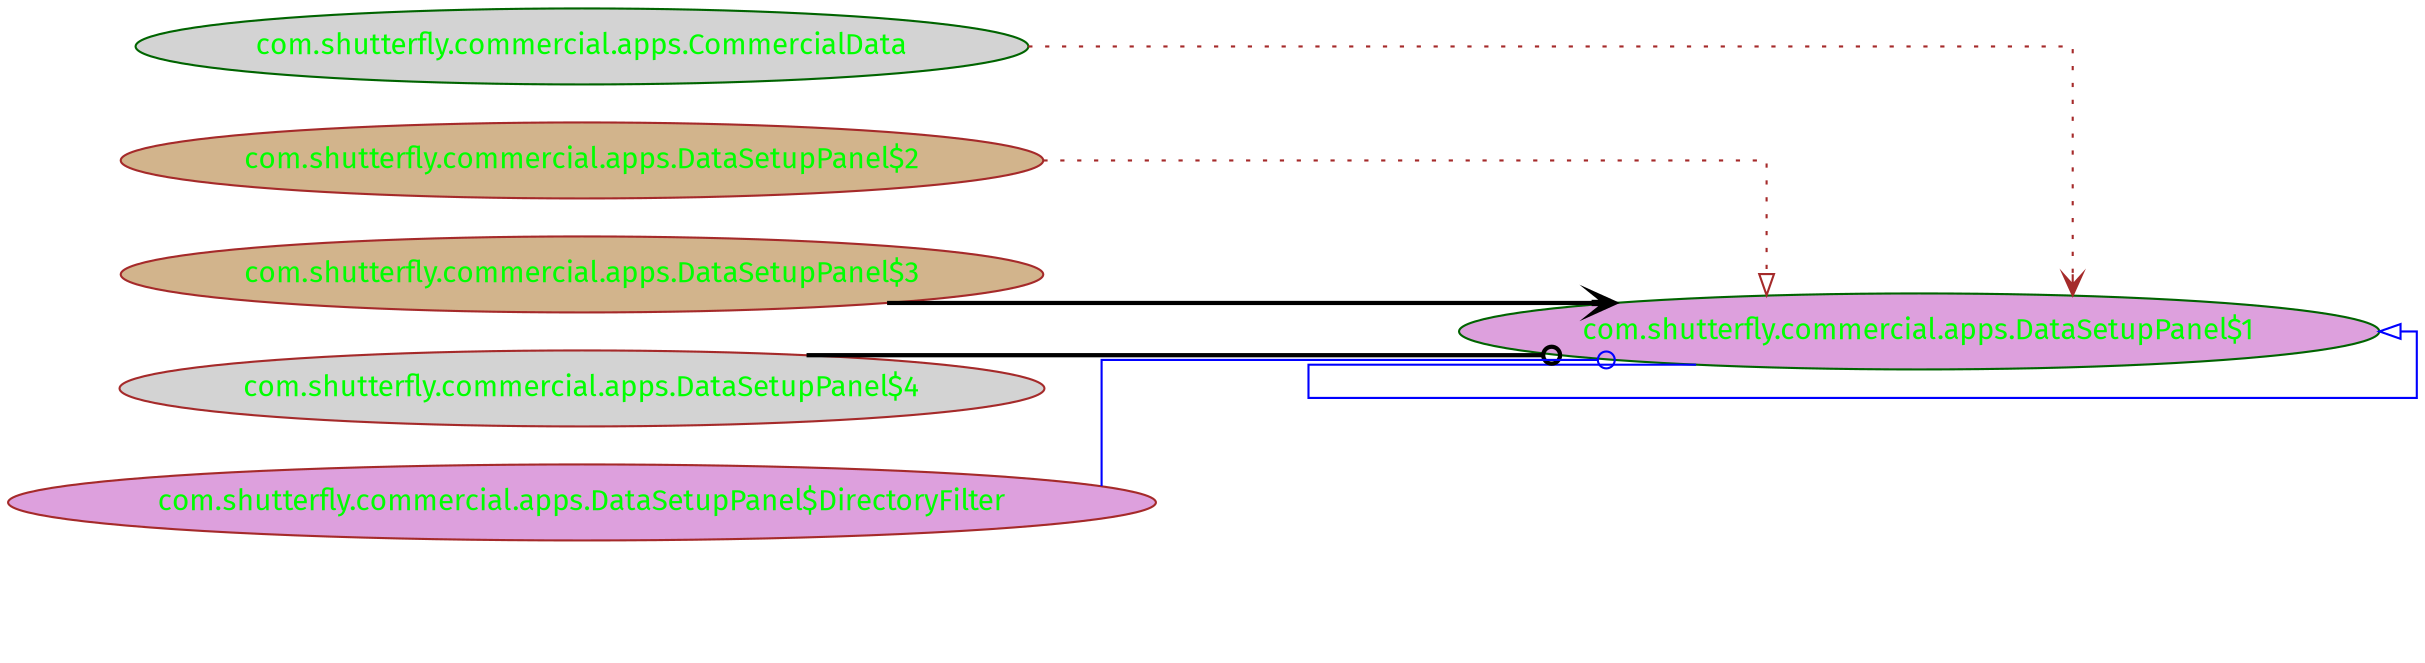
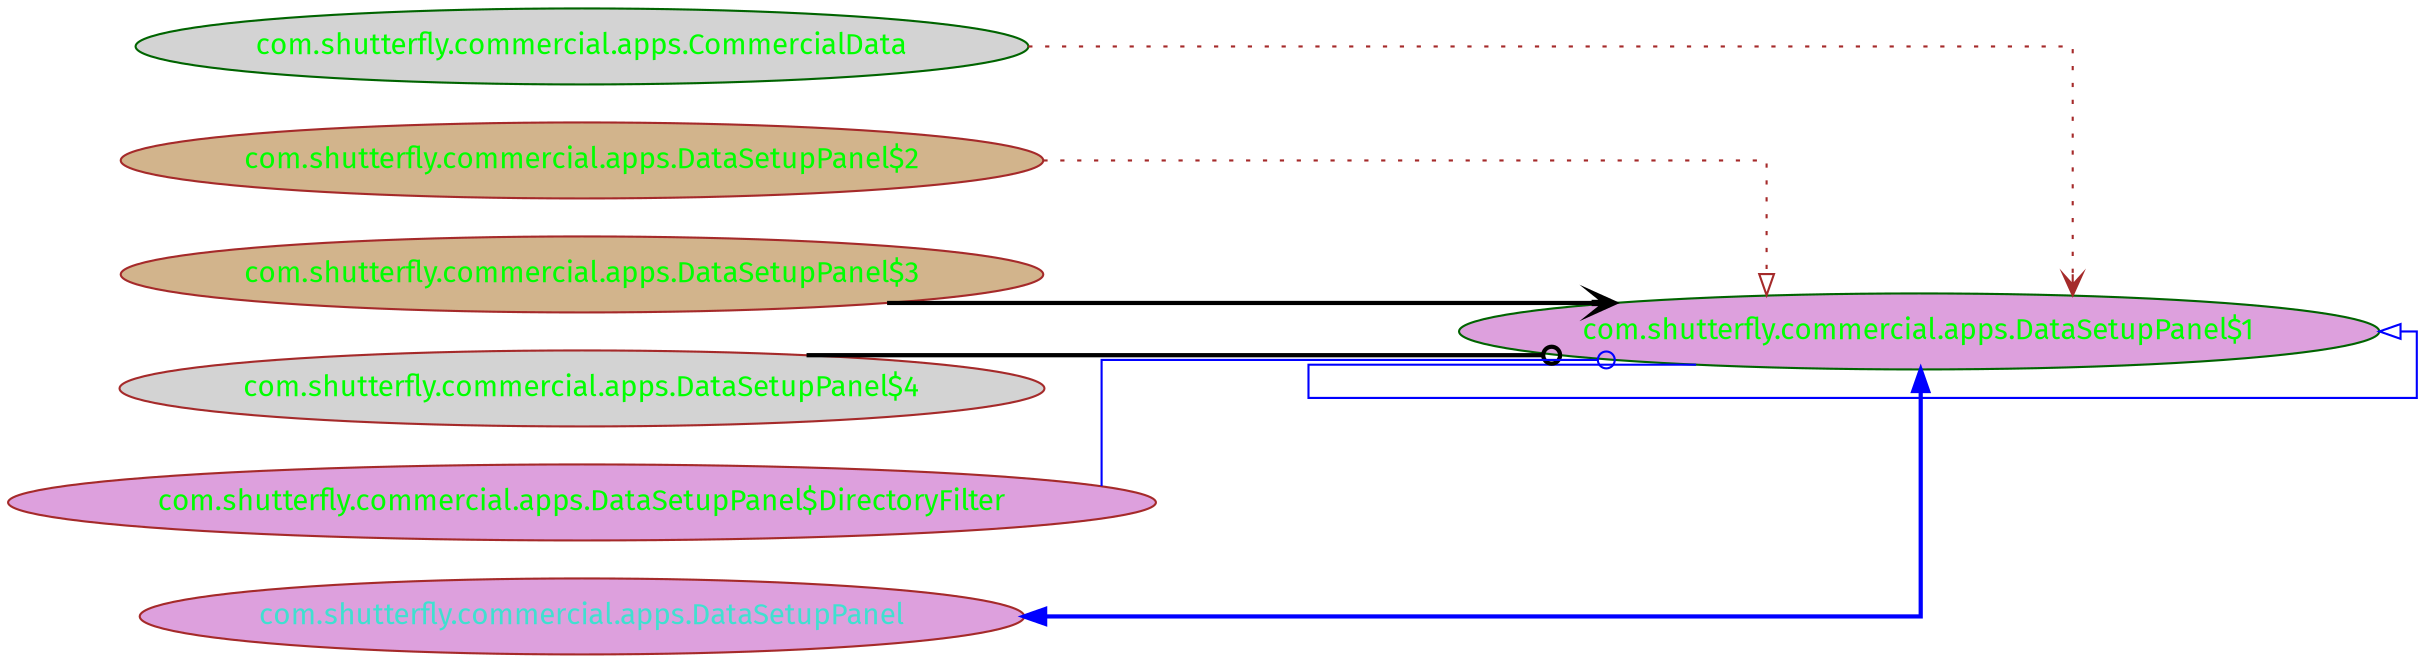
node "com.shutterfly.commercial.apps.DataSetupPanel": added
